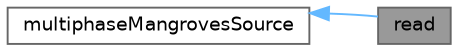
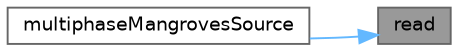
edge "read" -> "multiphaseMangrovesSource": reversed
